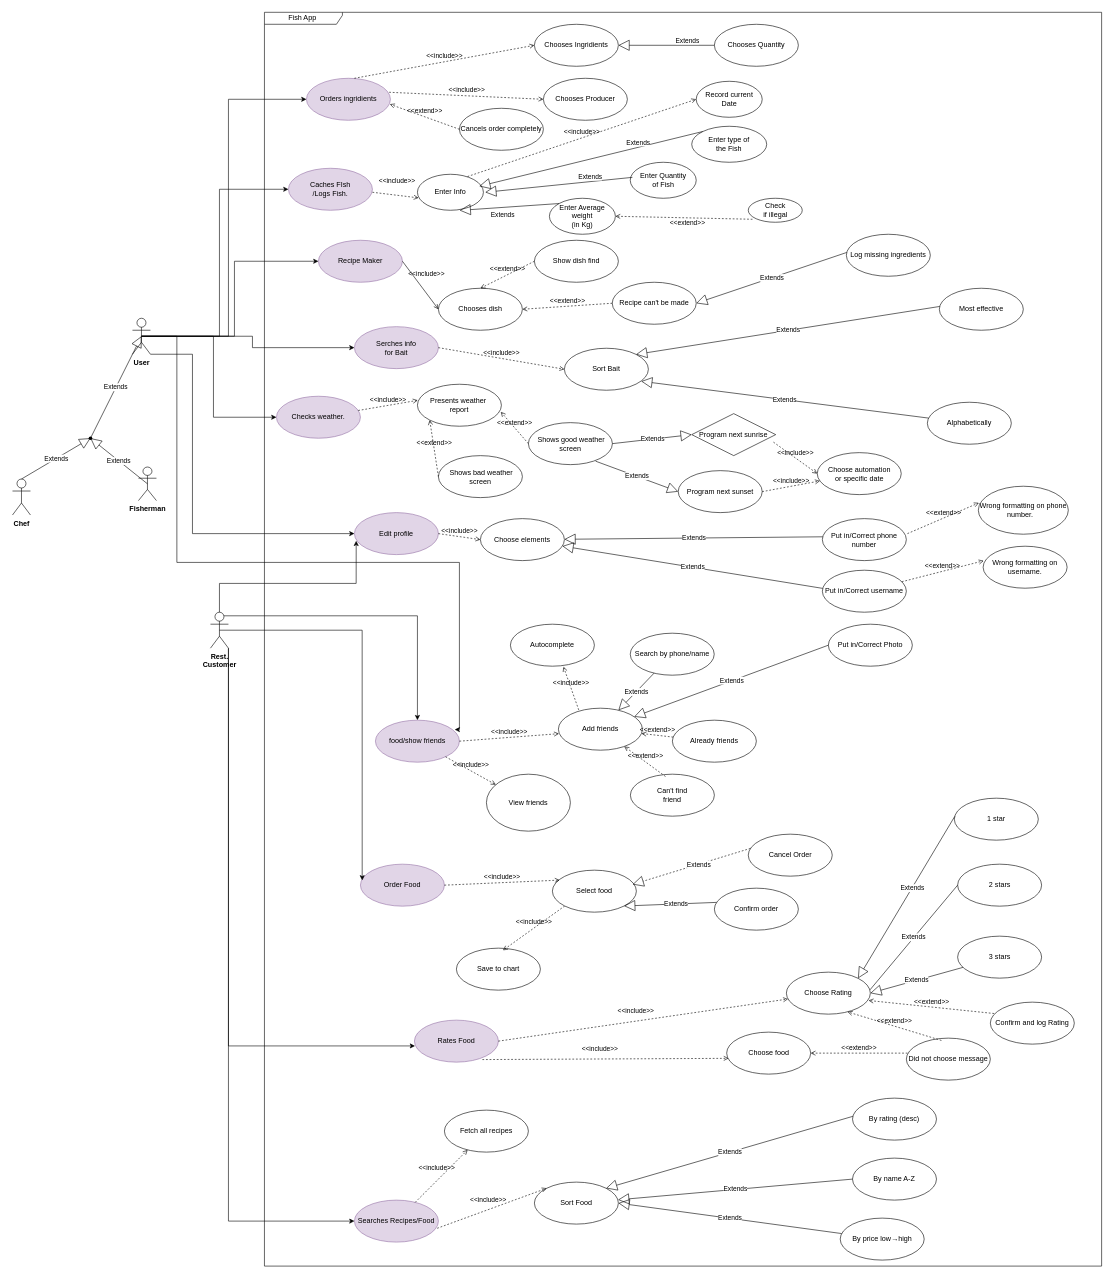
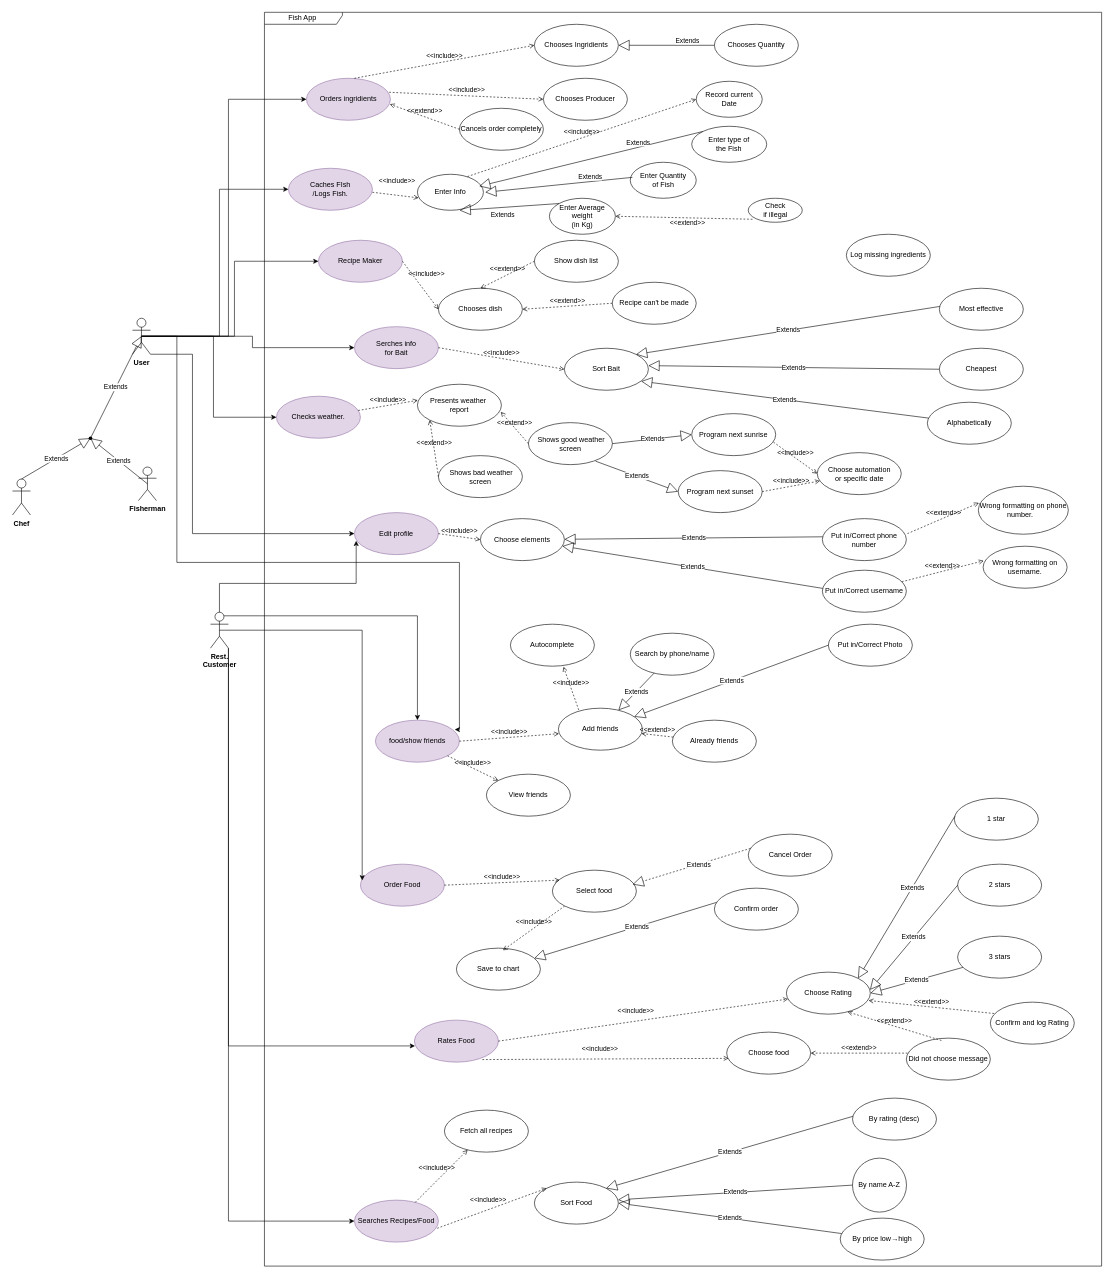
node "Show dish find": label "Show dish find" -> "Show dish list"
edge "Log missing ingredients" -> "Recipe can't be made": removed, label "Extends"
edge "Recipe Maker" -> "Chooses dish": style solid -> dashed
edge "Cheapest" -> "Sort Bait": added, label "Extends"
node "Cheapest": added
node "Program next sunrise": shape diamond -> ellipse
edge "Can't find friend" -> "Add friends": removed, label "<<extend>>"
node "Can't find friend": removed
node "View friends": size 84x57 -> 84x42
edge "Confirm order" -> "Select food": now "Confirm order" -> "Save to chart"
edge "2 stars" -- "Choose Rating": arrowhead none -> block
node "By name A-Z": size 84x42 -> 54x54
